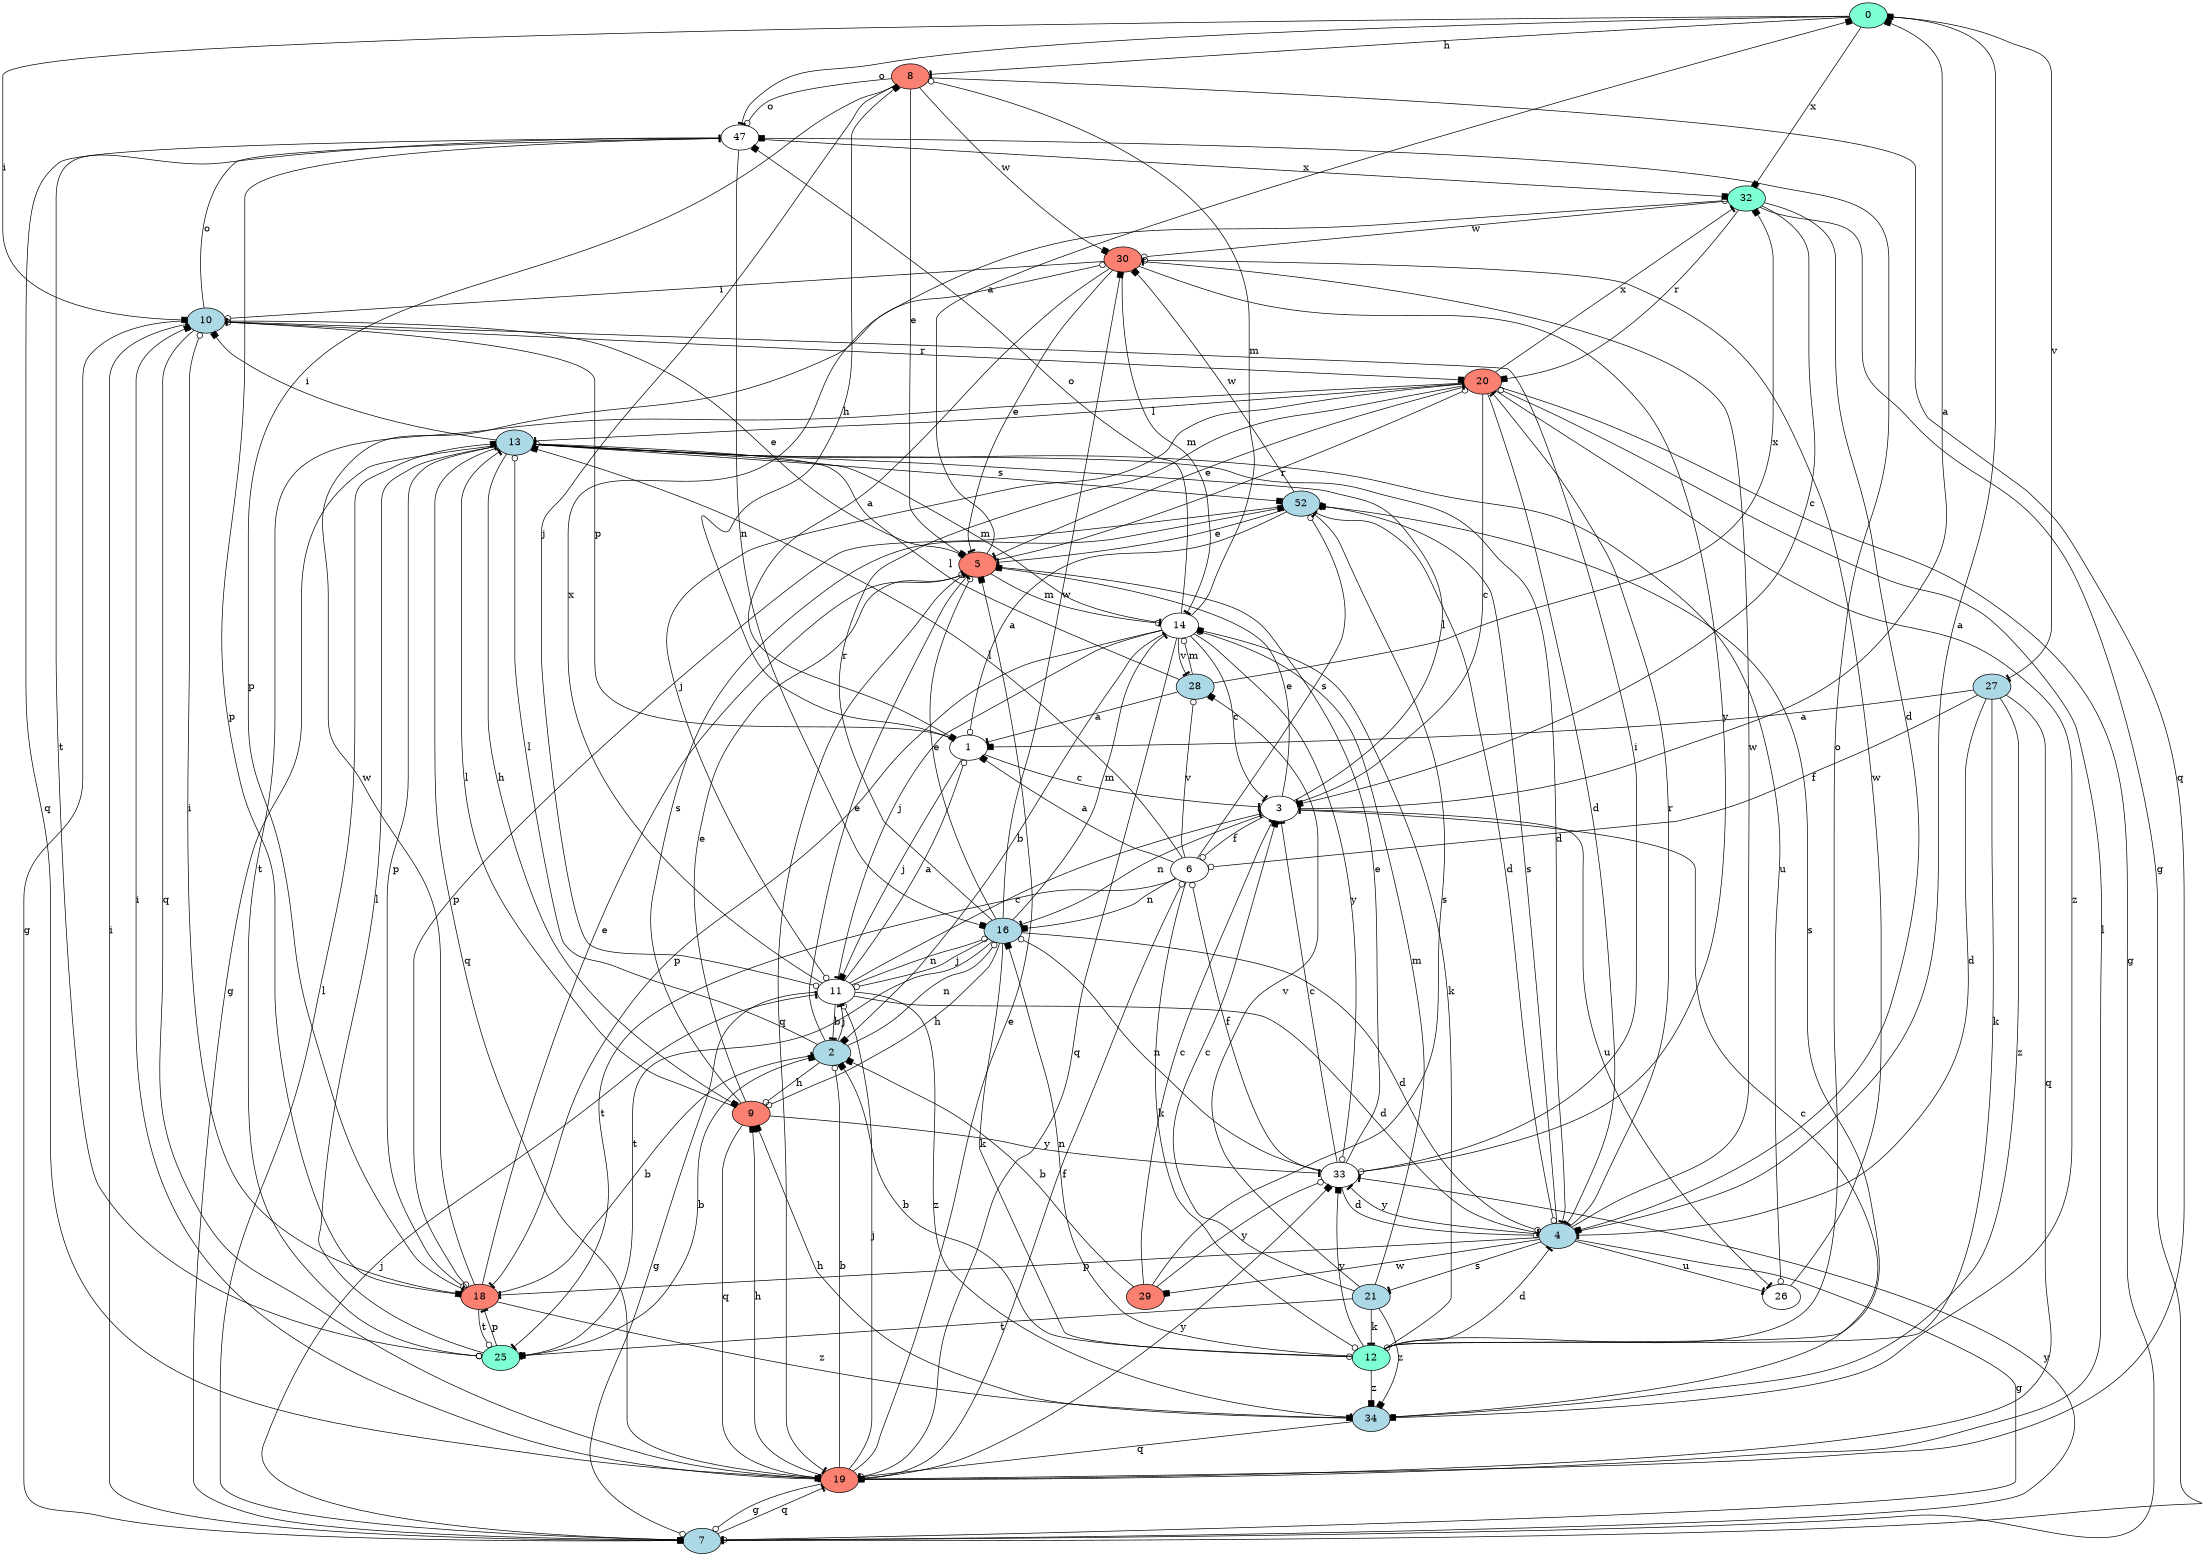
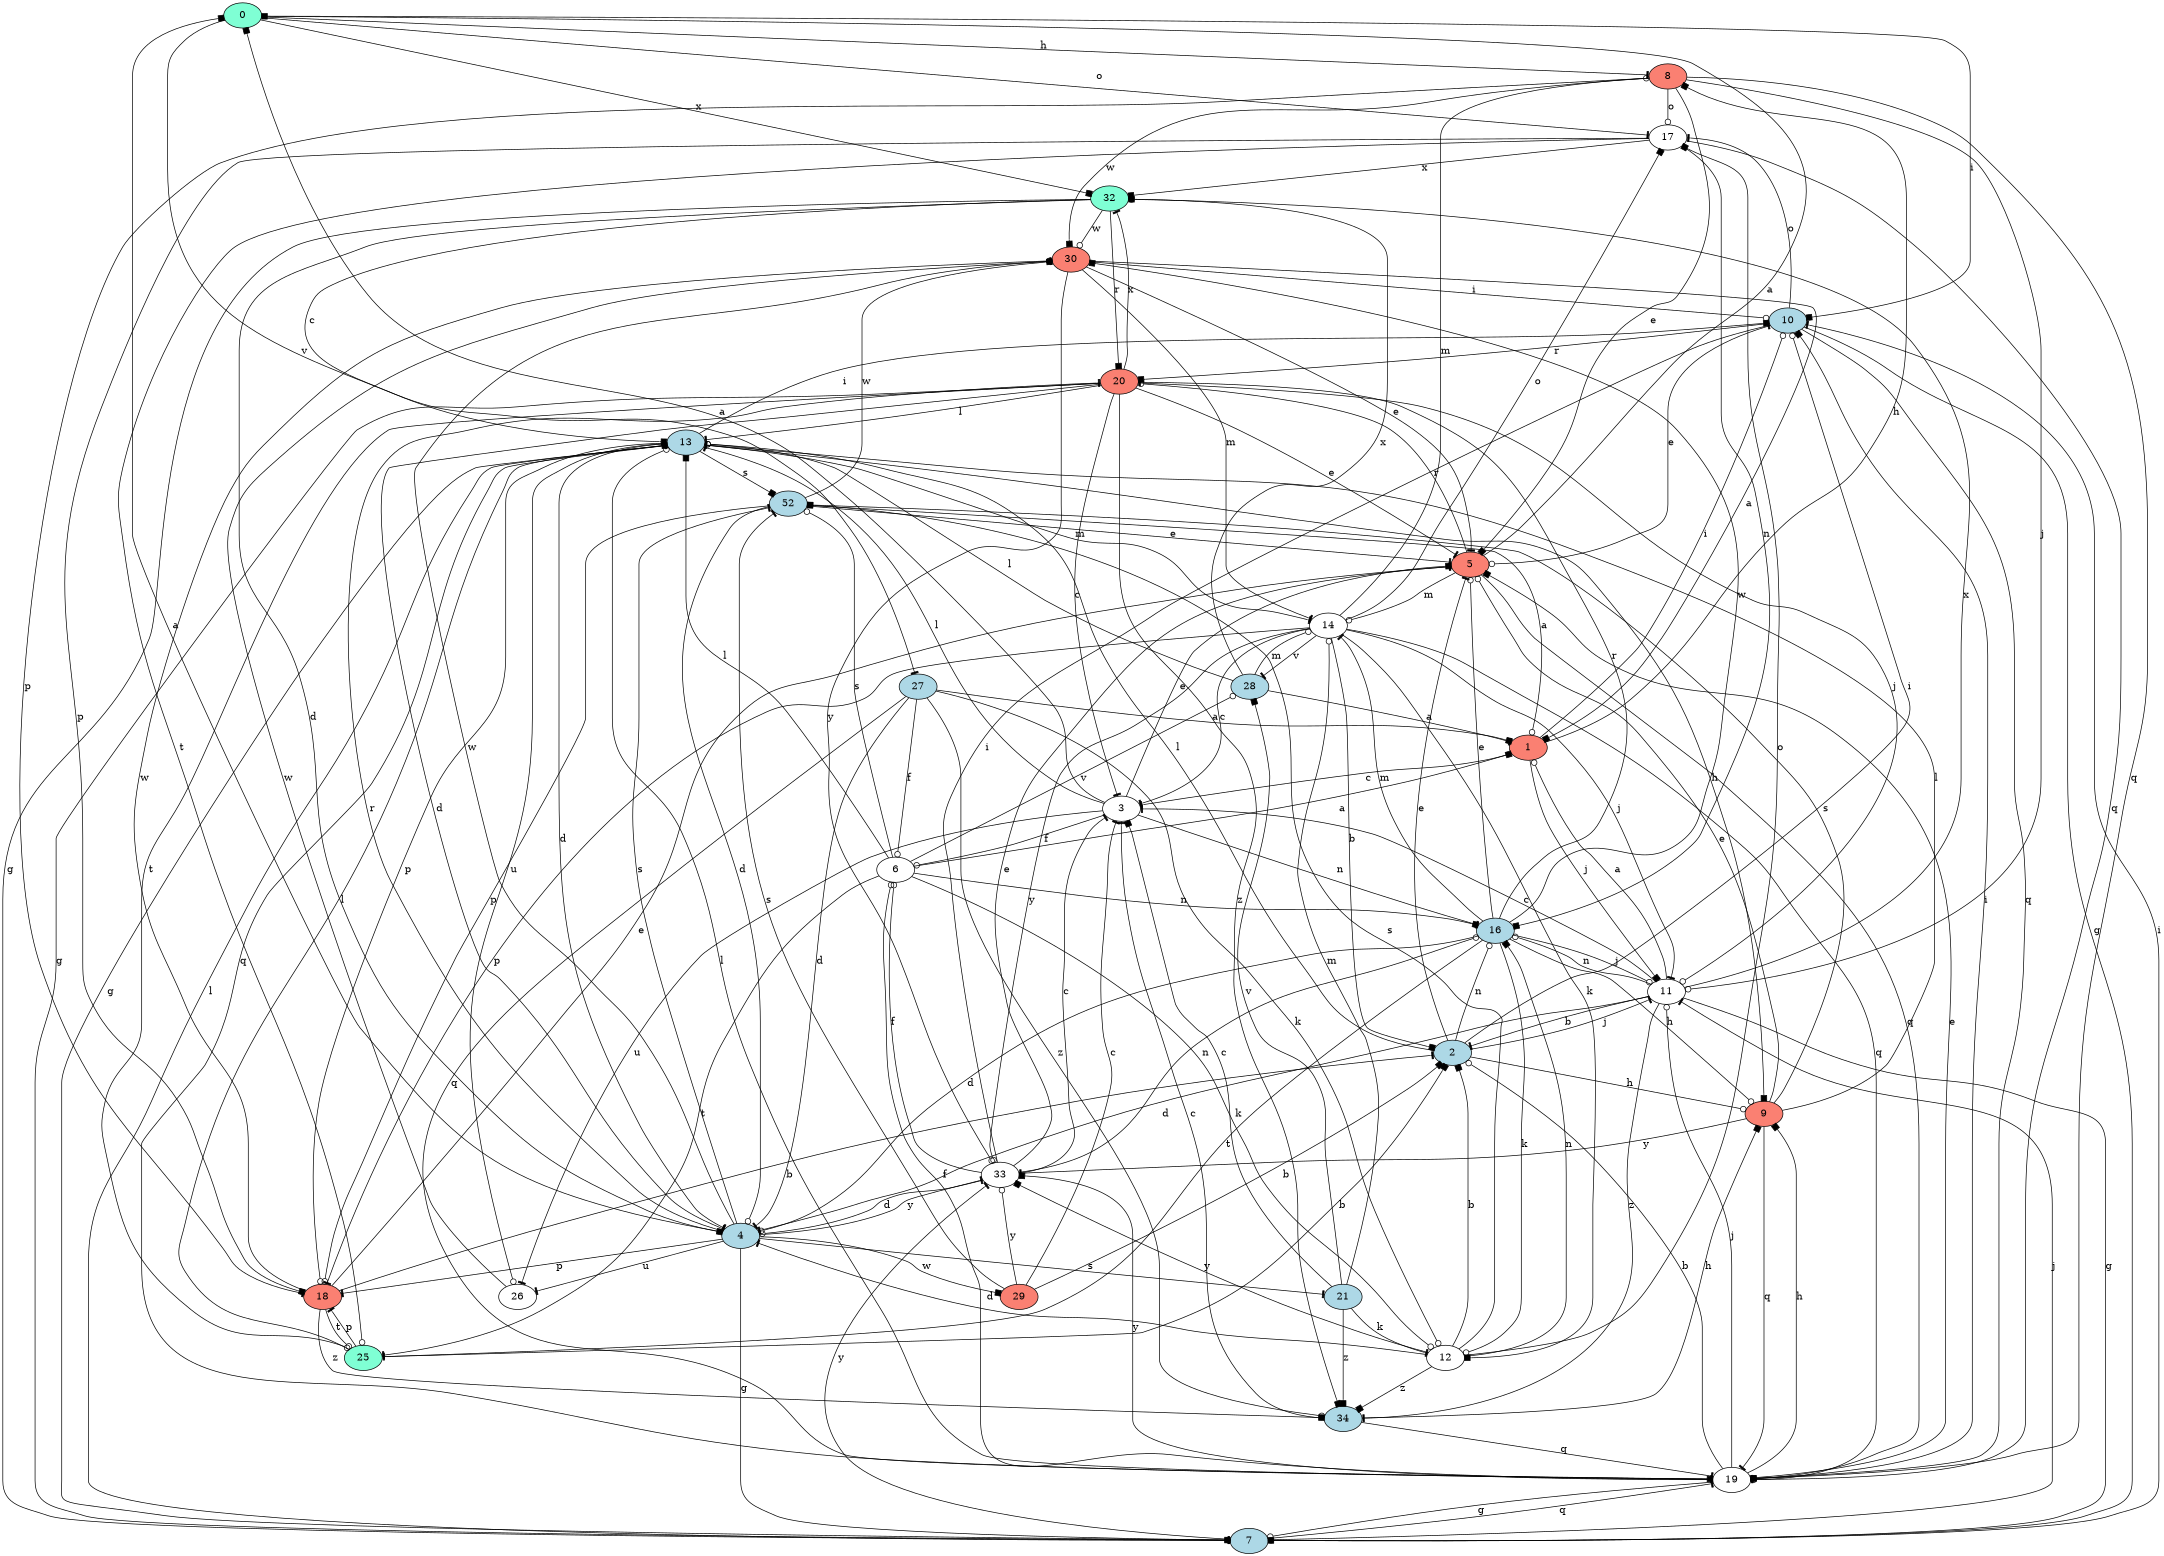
node "47": label "47" -> "17"
edge "1" -> "10": label "p" -> "i"
edge "32" -> "3": now "32" -> "13"
node "1": fillcolor white -> salmon
edge "18" -> "10": now "2" -> "10"
edge "12" -> "14": reversed
edge "21" -> "25": removed, label "t"
edge "19" -> "20": now "19" -> "13"
node "12": fillcolor aquamarine -> white
node "19": fillcolor salmon -> white
